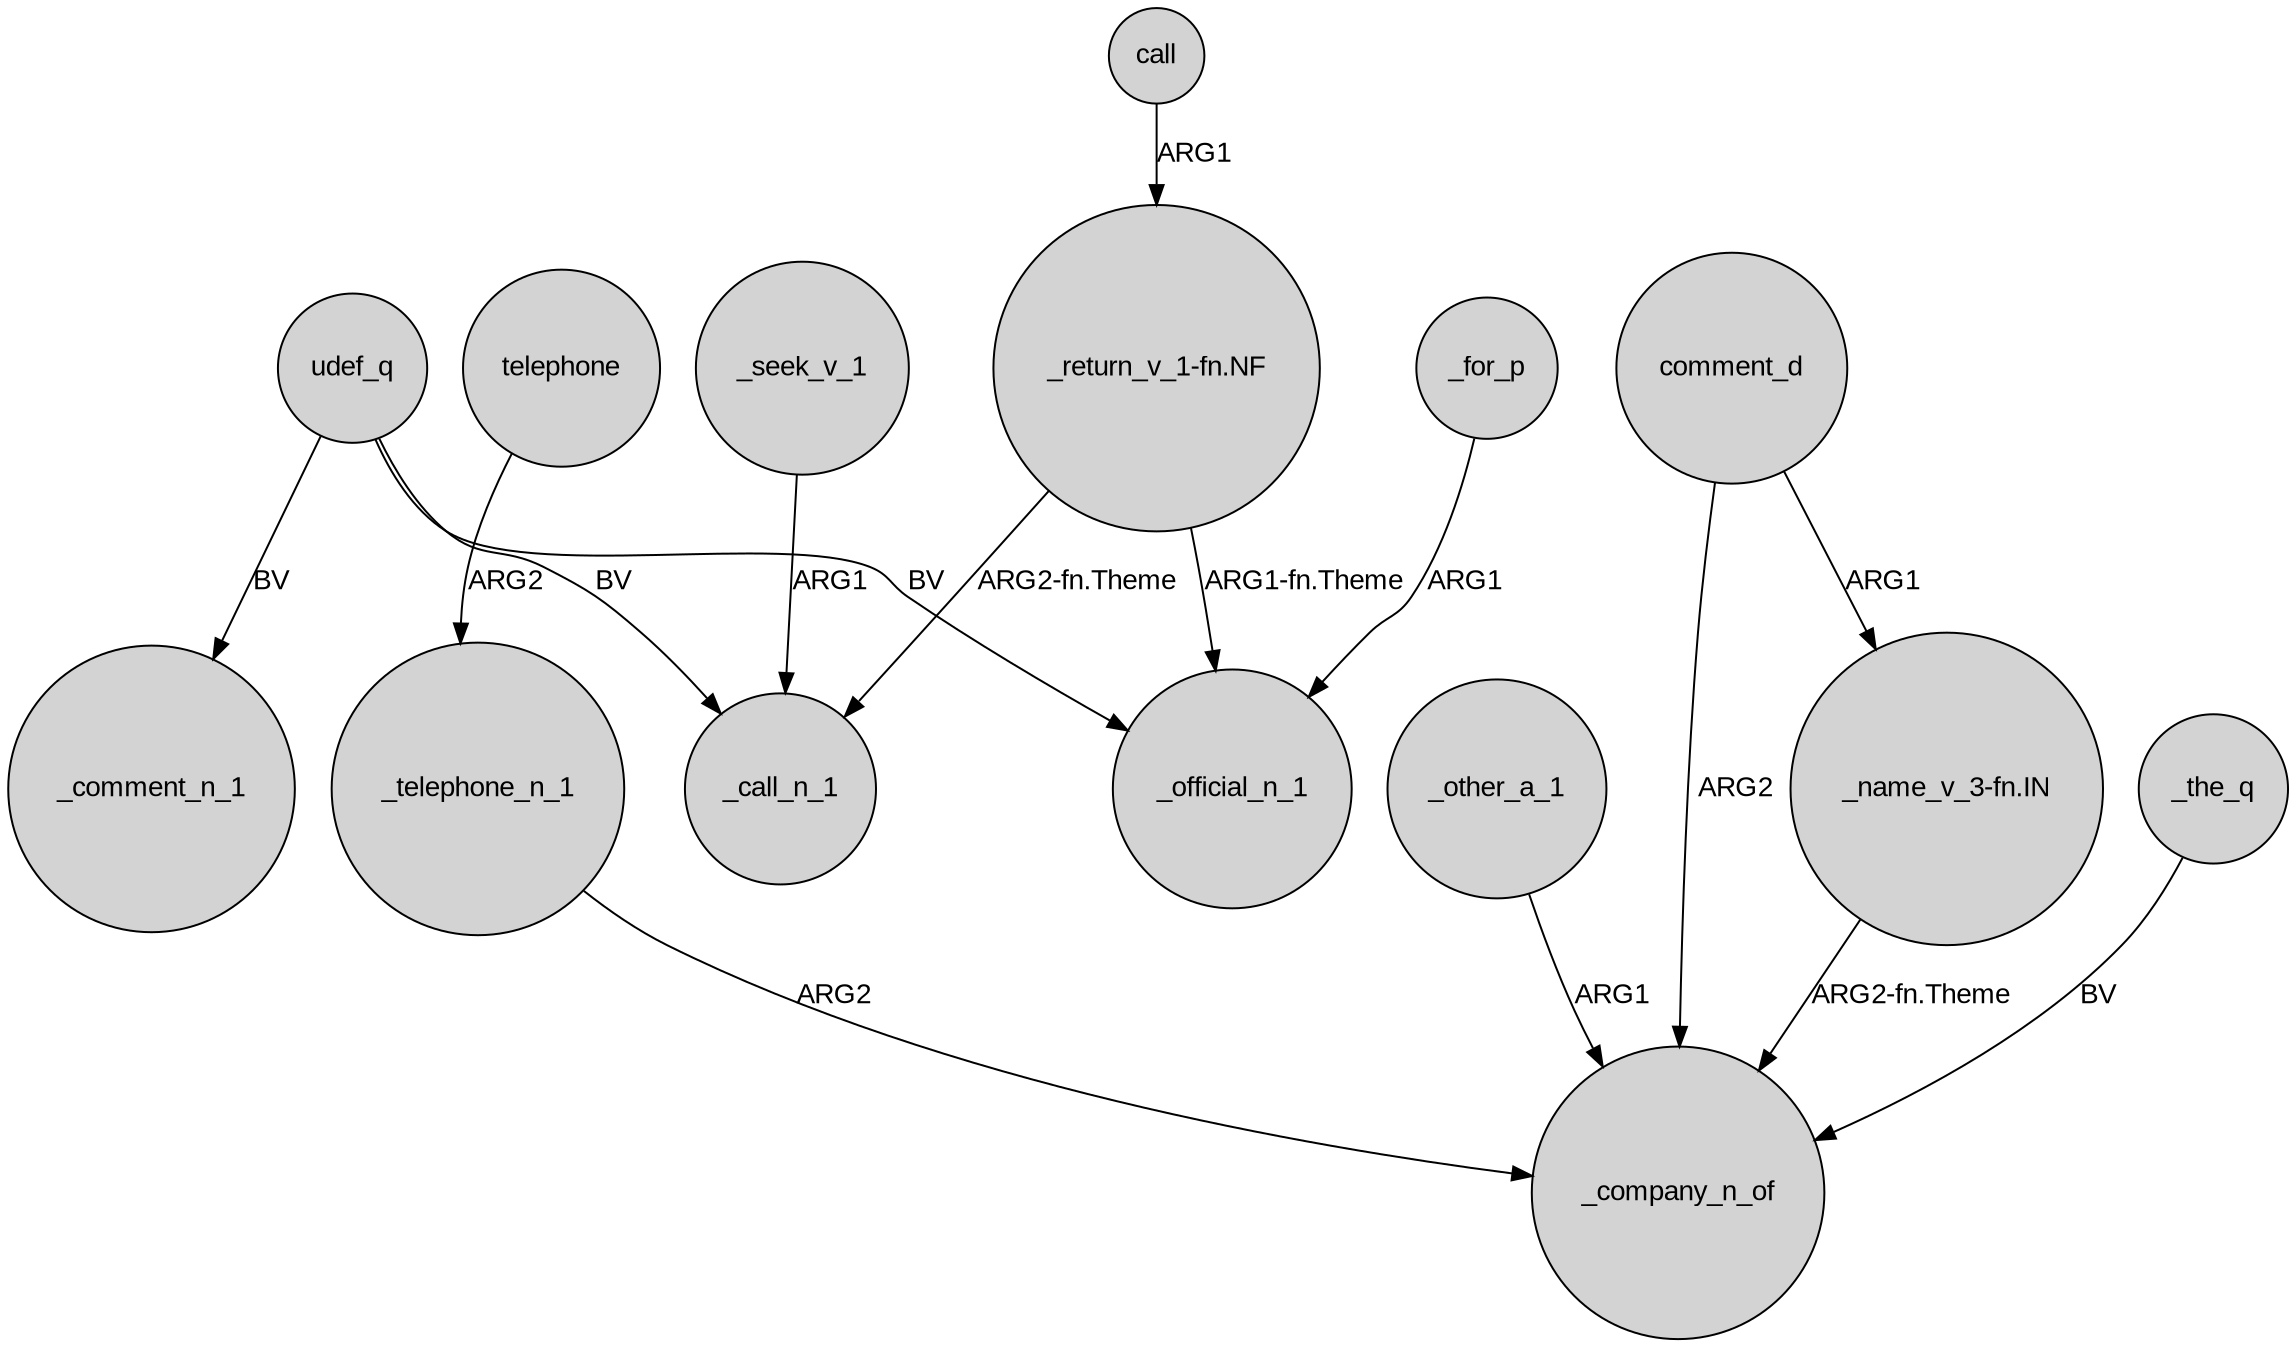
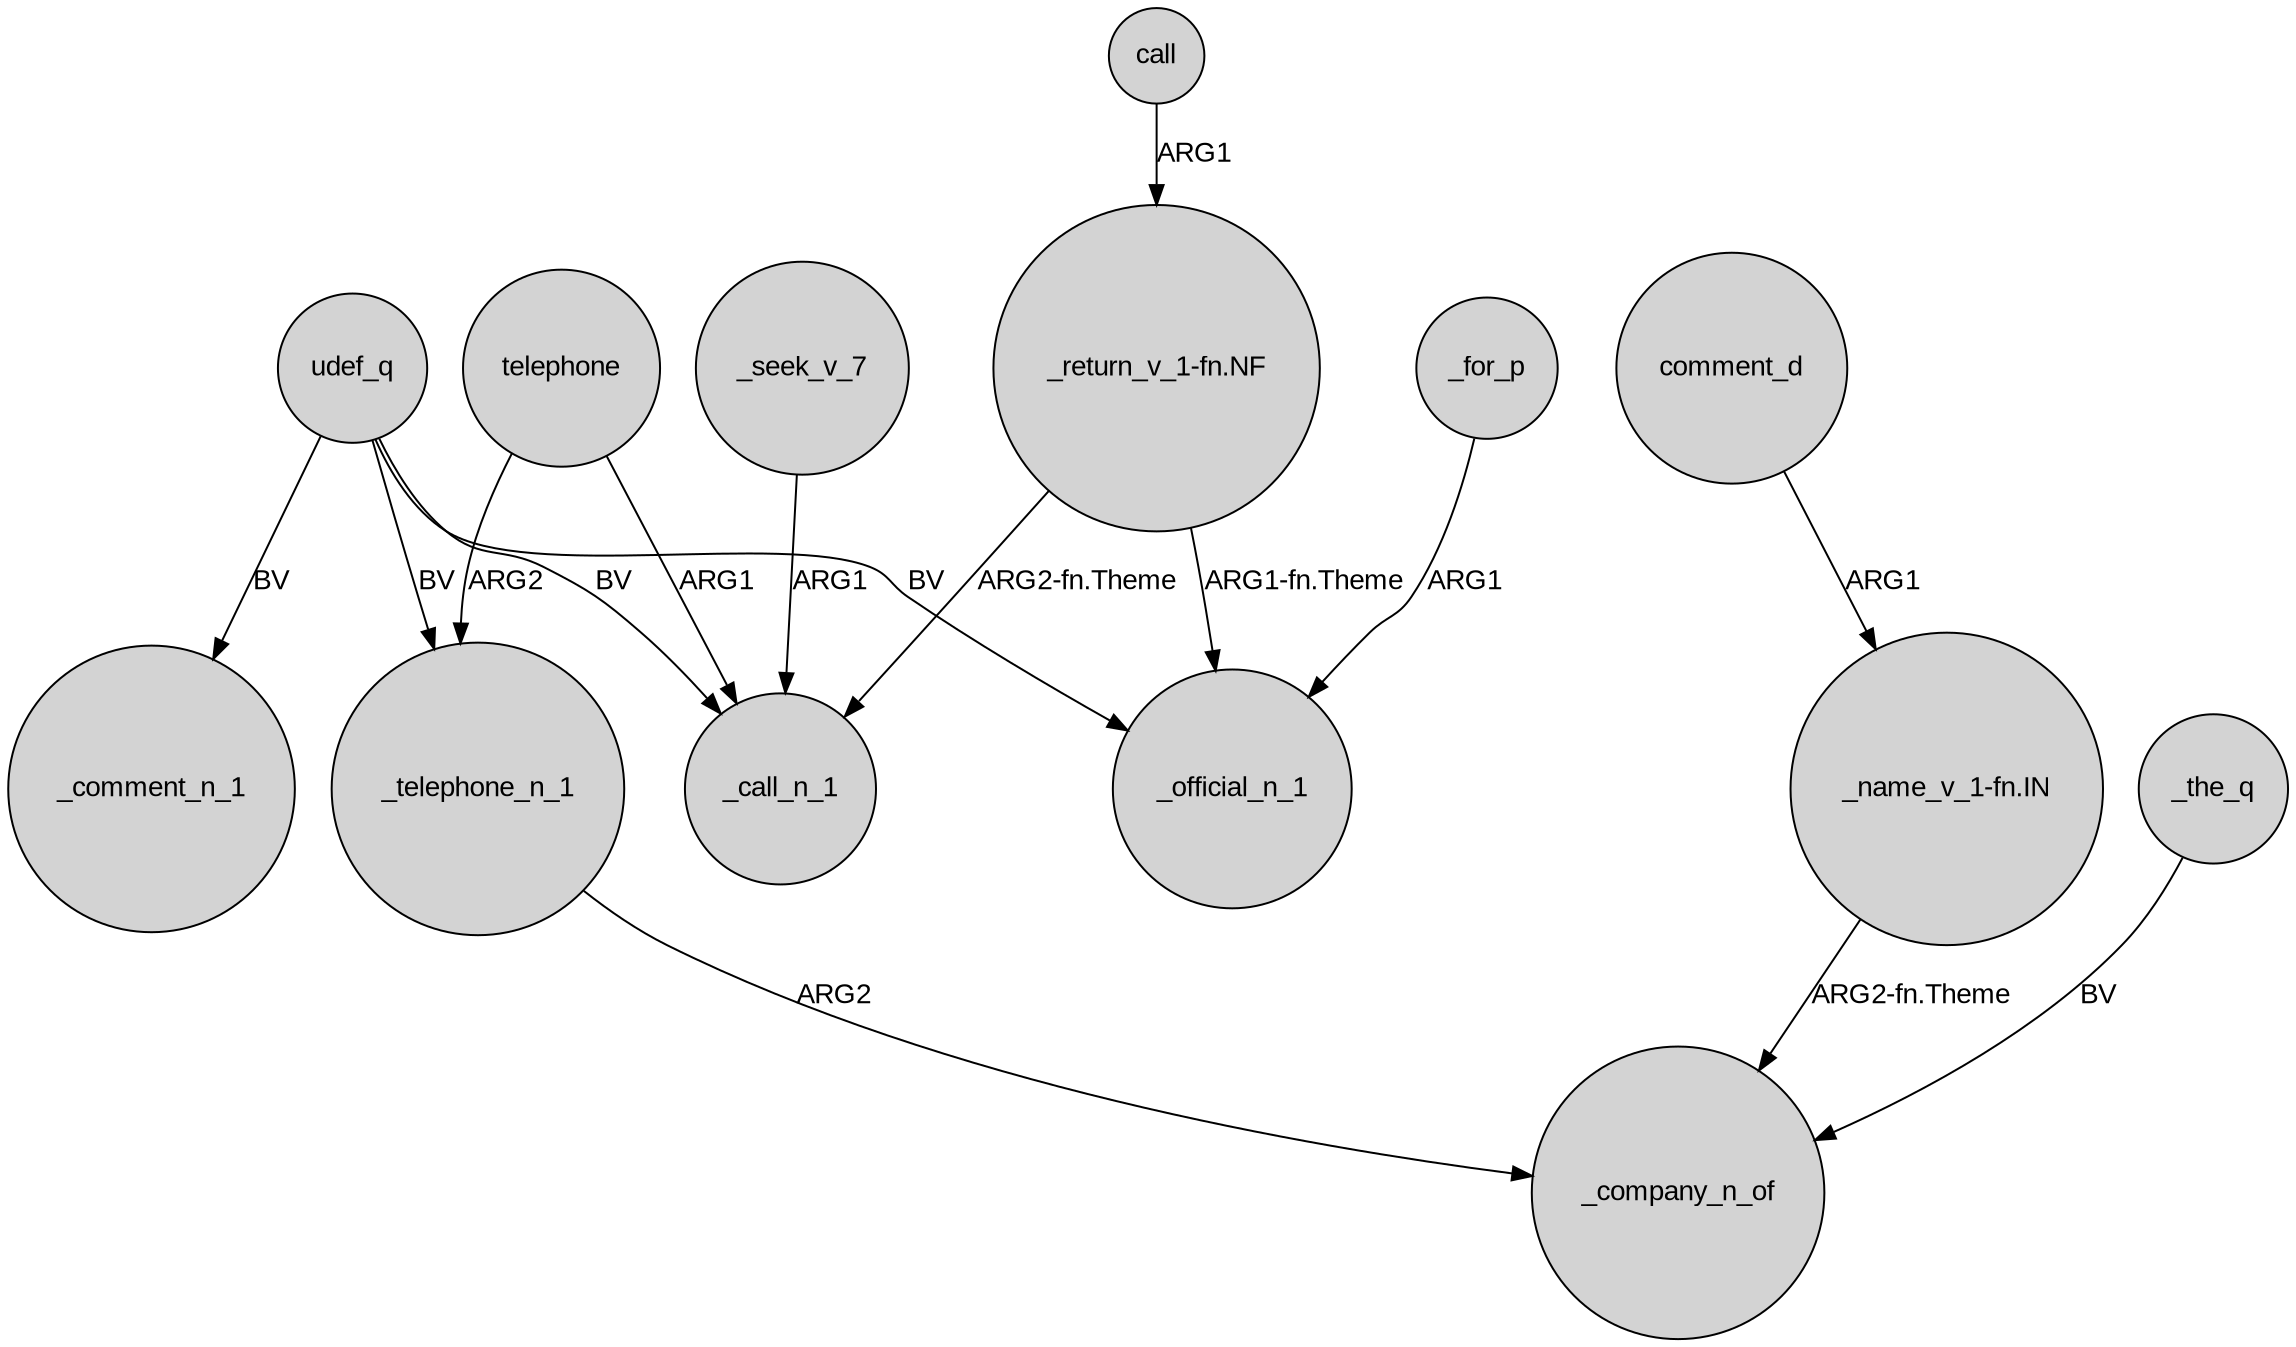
node "_seek_v_1": label "_seek_v_1" -> "_seek_v_7"
edge "udef_q" -> "_telephone_n_1": added, label "BV"
edge "telephone" -> "_call_n_1": added, label "ARG1"
edge "comment_d" -> "_company_n_of": removed, label "ARG2"
node "_other_a_1": removed
node "_name_v_3-fn.IN": label "_name_v_3-fn.IN" -> "_name_v_1-fn.IN"
